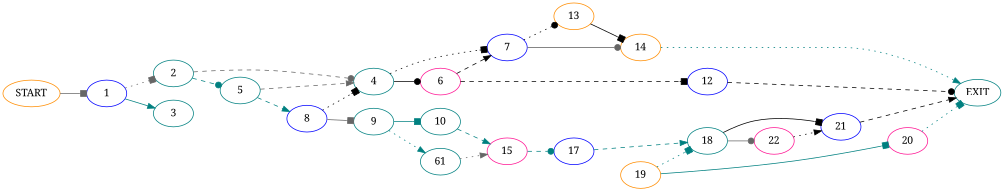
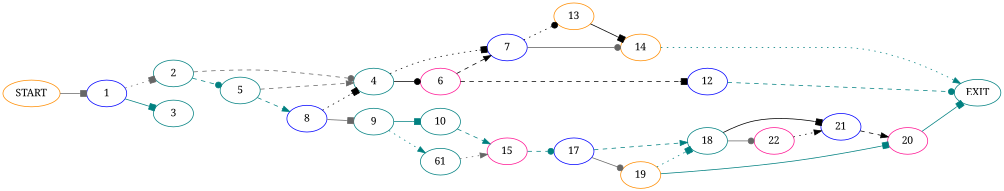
edge "12" -> "EXIT": color black -> teal
edge "1" -> "3": arrowhead normal -> box
edge "21" -> "EXIT": now "21" -> "20"
edge "20" -> "EXIT": style dotted -> solid
edge "17" -> "19": added
